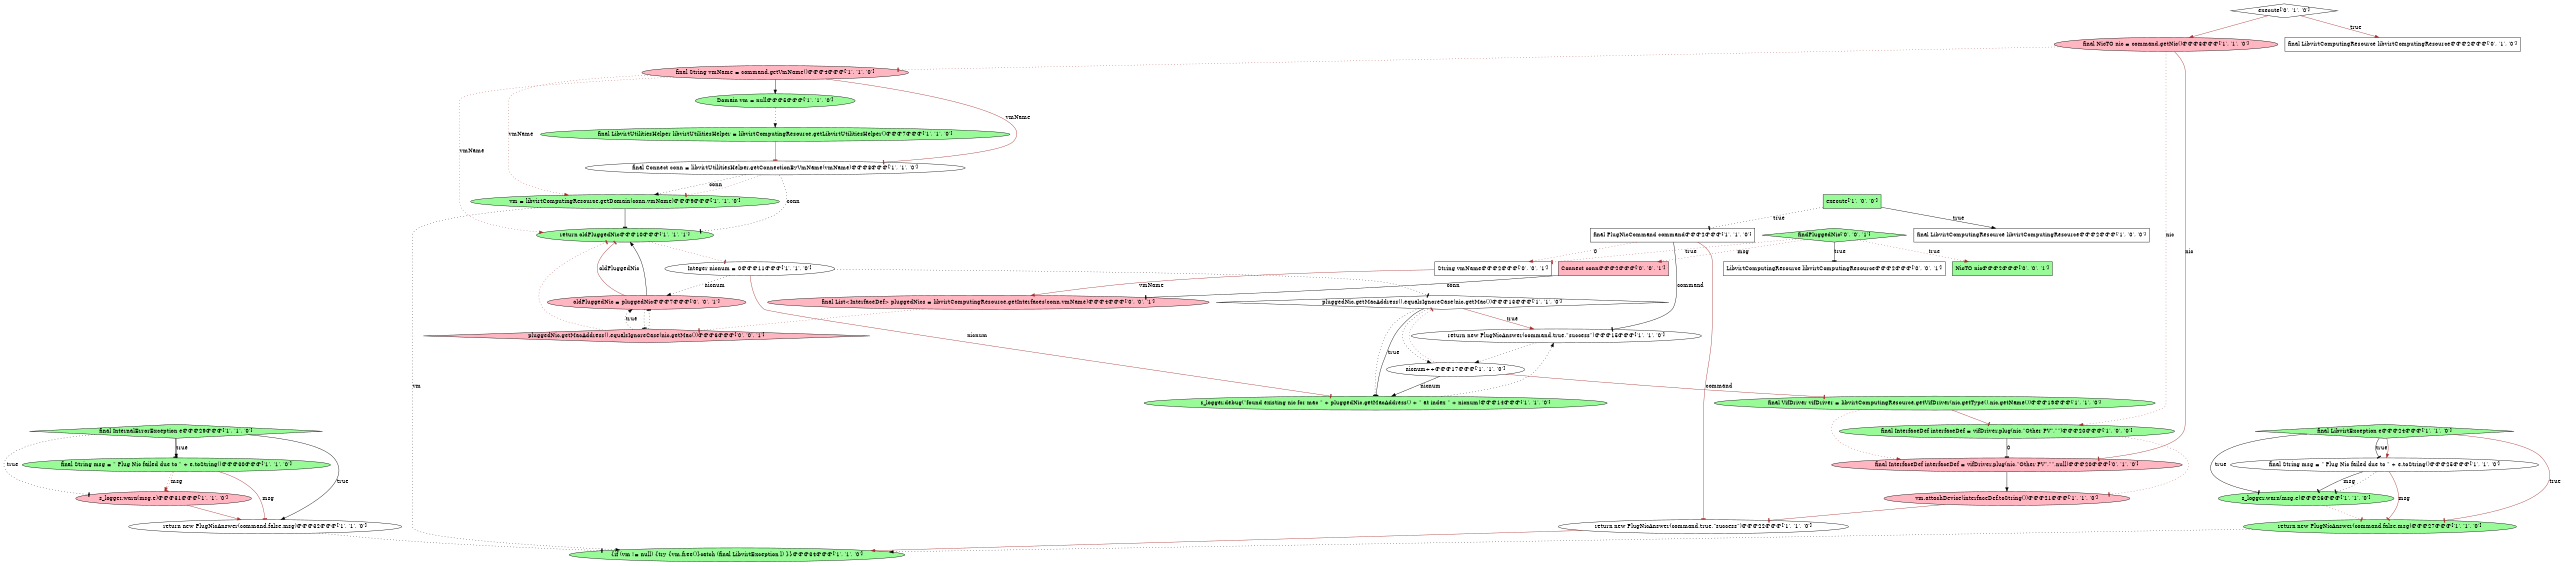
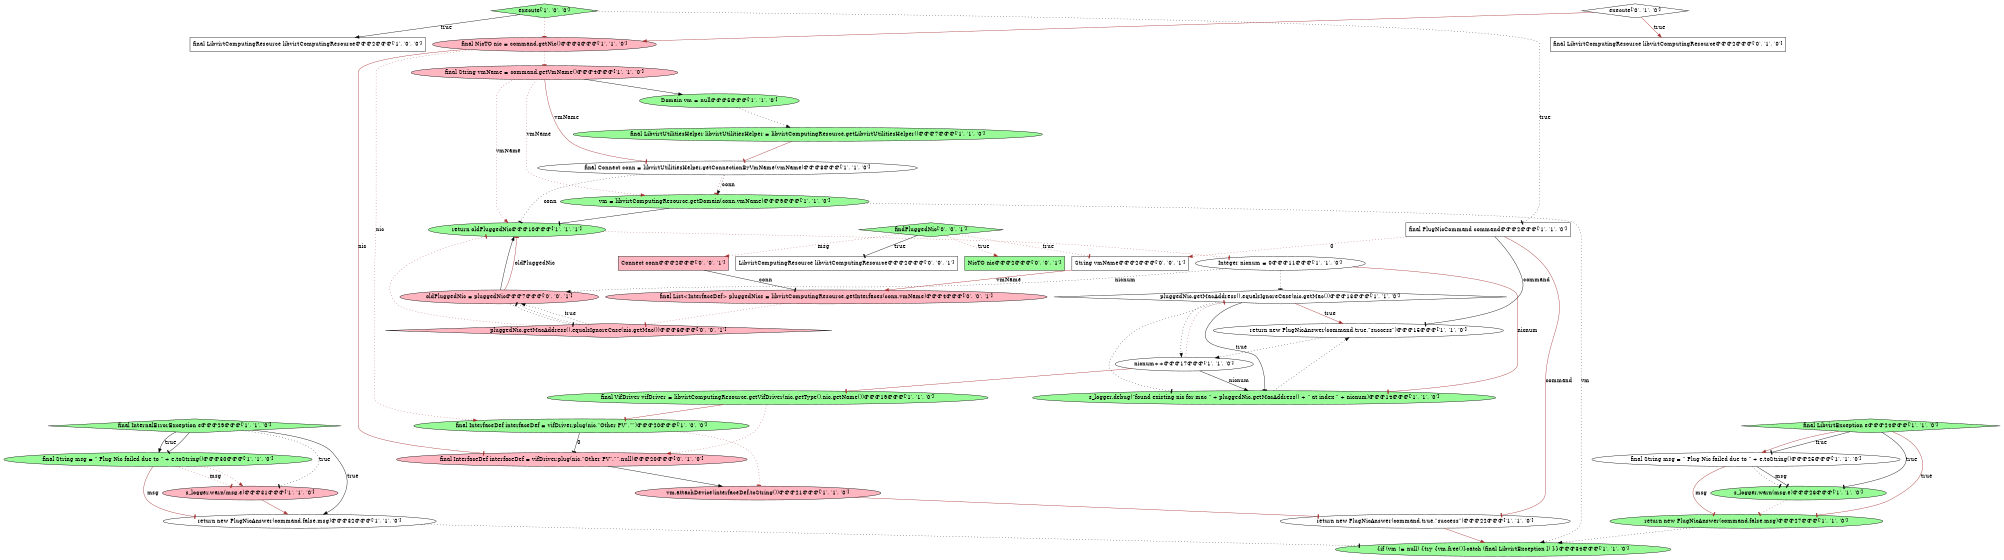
edge "execute['1', '0', '0']" -> "final NicTO nic = command.getNic()@@@3@@@['1', '1', '0']": added
node "execute['1', '0', '0']": shape box -> diamond
